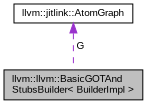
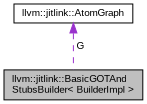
node "llvm::llvm::BasicGOTAnd StubsBuilder< BuilderImpl >": label "llvm::llvm::BasicGOTAnd StubsBuilder< BuilderImpl >" -> "llvm::jitlink::BasicGOTAnd StubsBuilder< BuilderImpl >"
